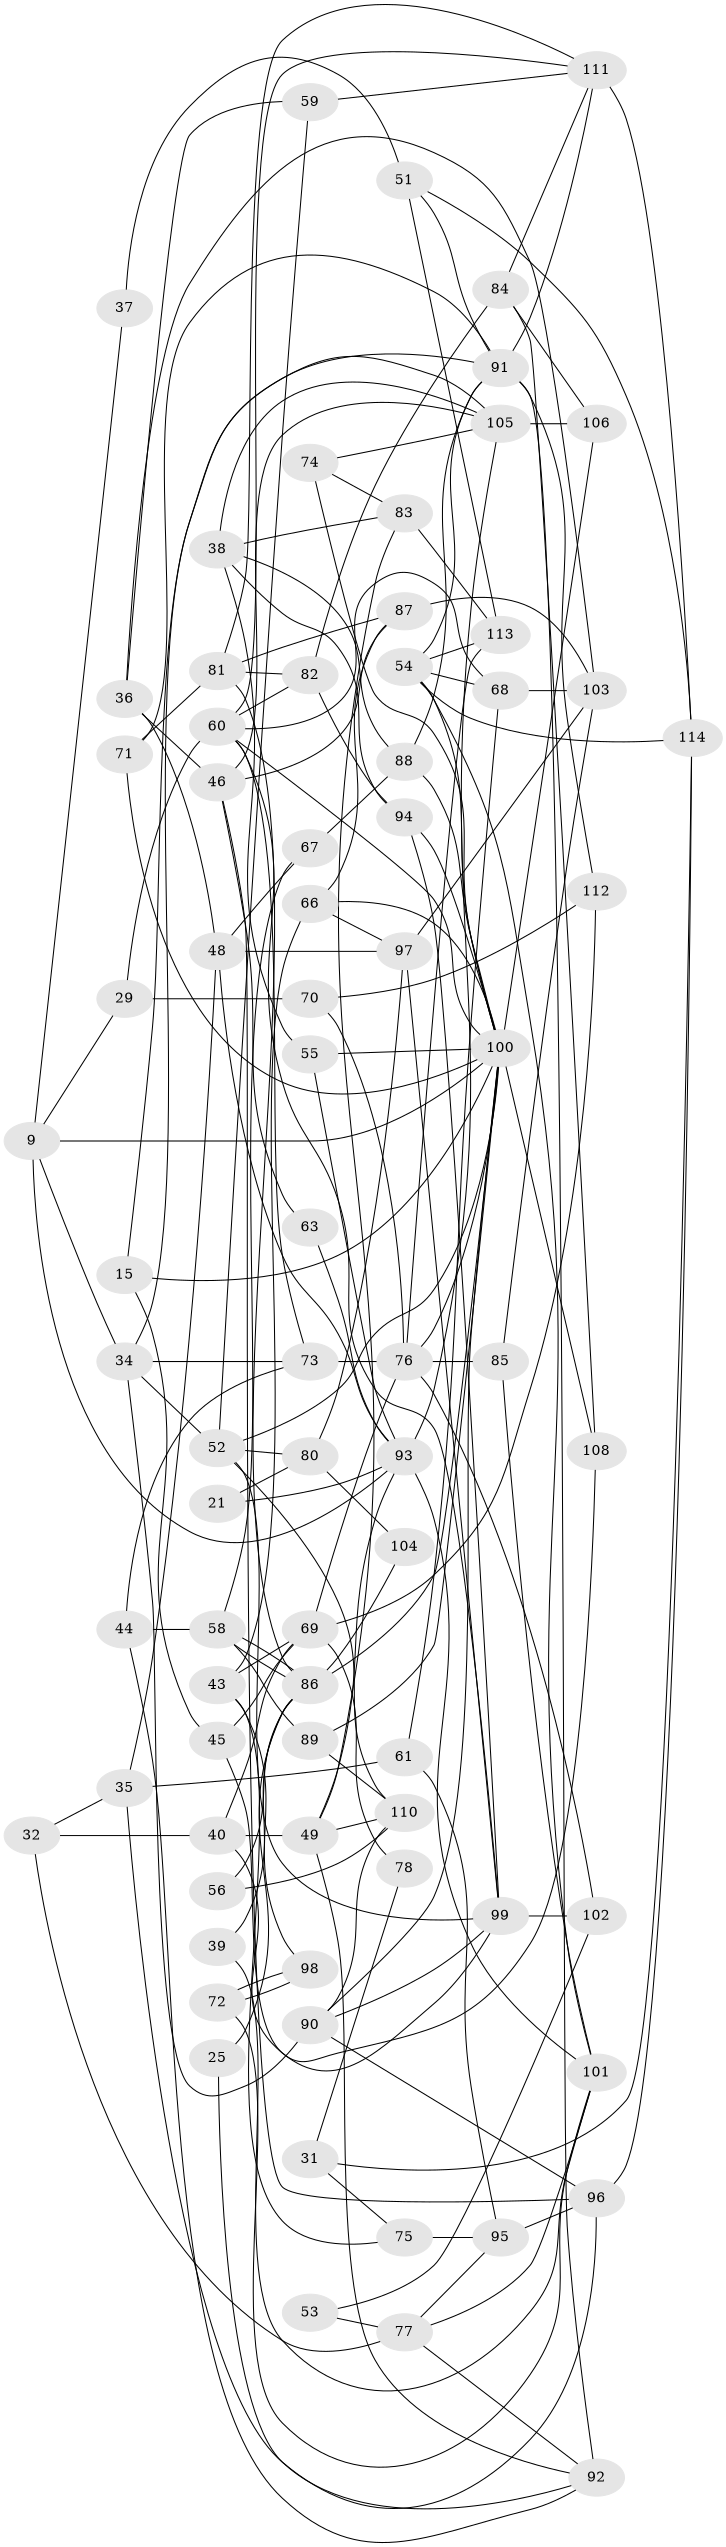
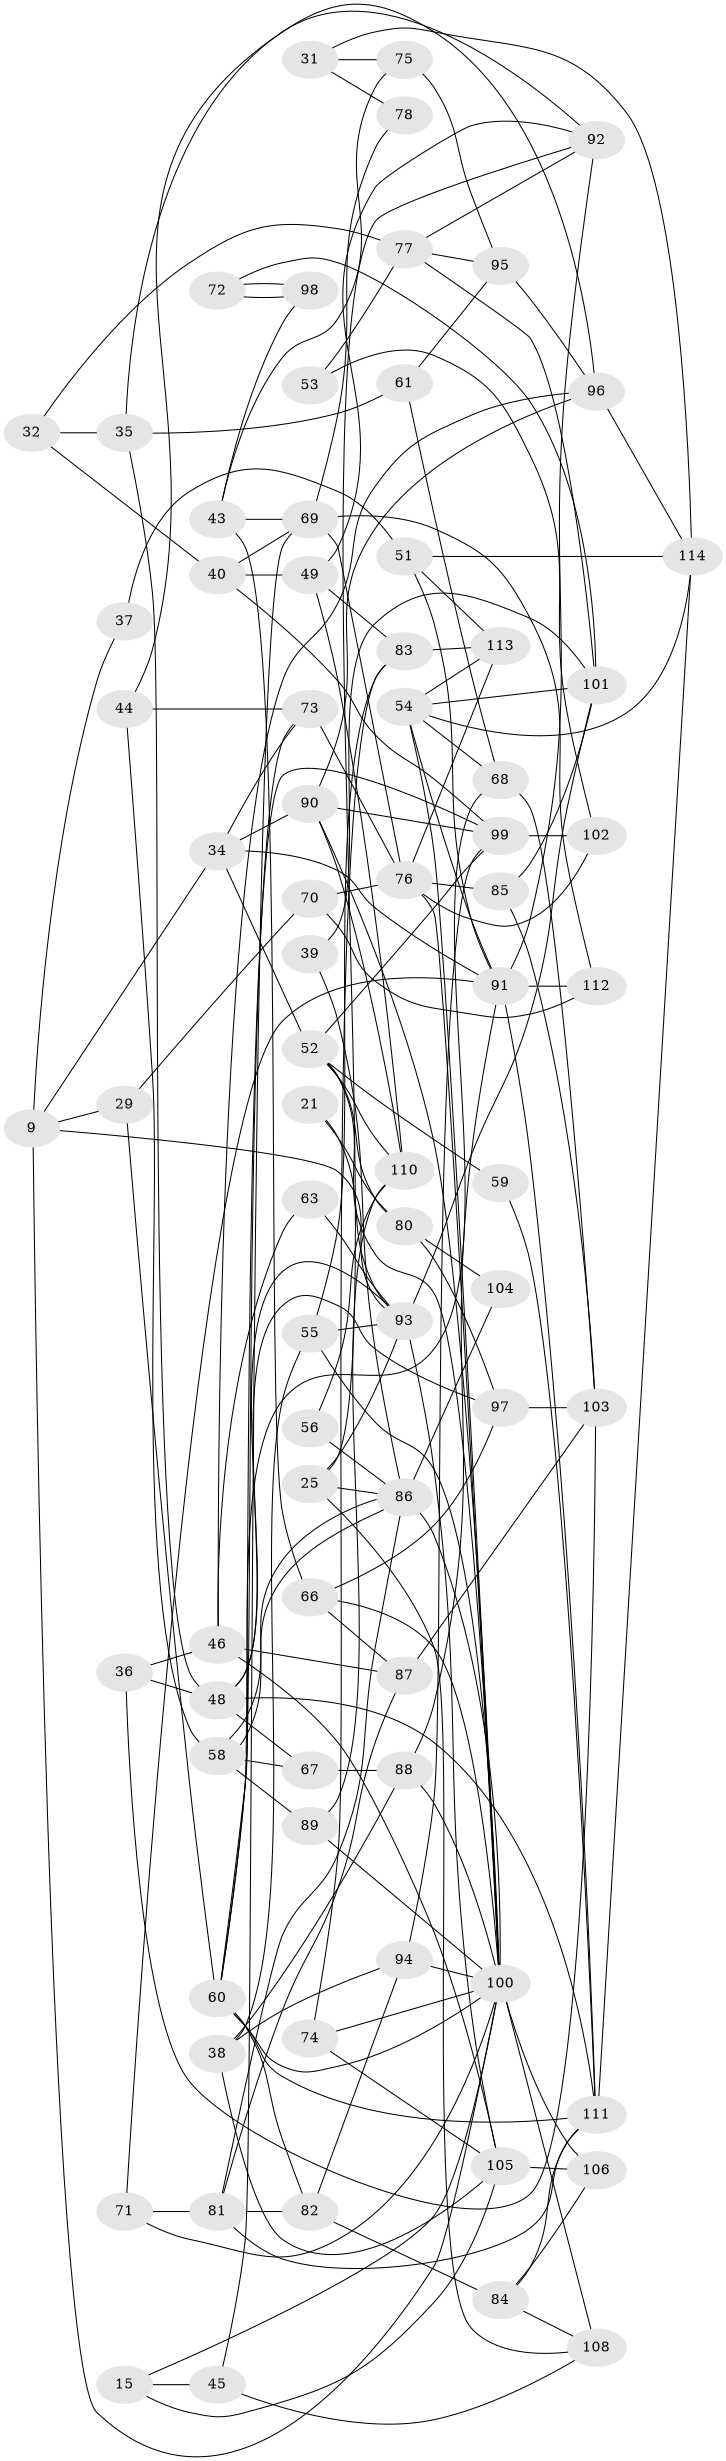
edge "59" -- "36": removed
edge "83" -- "38": now "83" -- "55"
edge "97" -- "99": removed
edge "93" -- "49": now "93" -- "25"
edge "48" -- "111": added
edge "25" -- "108": added
